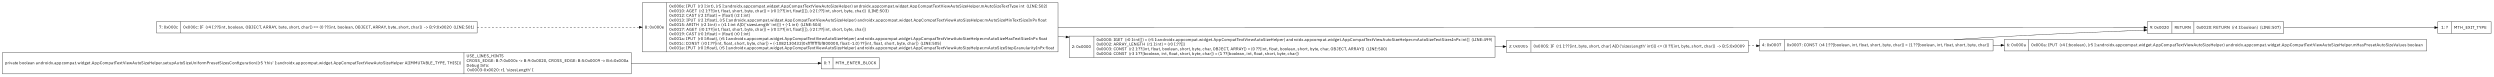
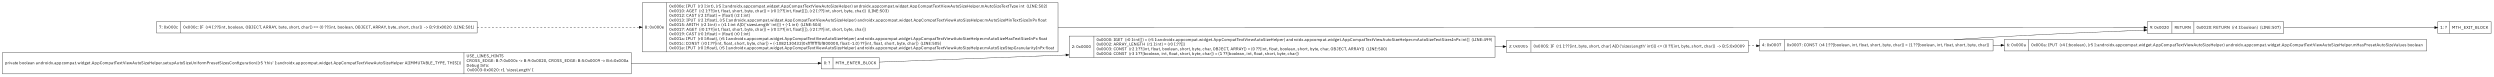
node "1: ?": text "MTH_EXIT_TYPE" -> "MTH_EXIT_BLOCK"
edge "8: 0x000e" -> "2: 0x0000": now "0: ?" -> "2: 0x0000"
